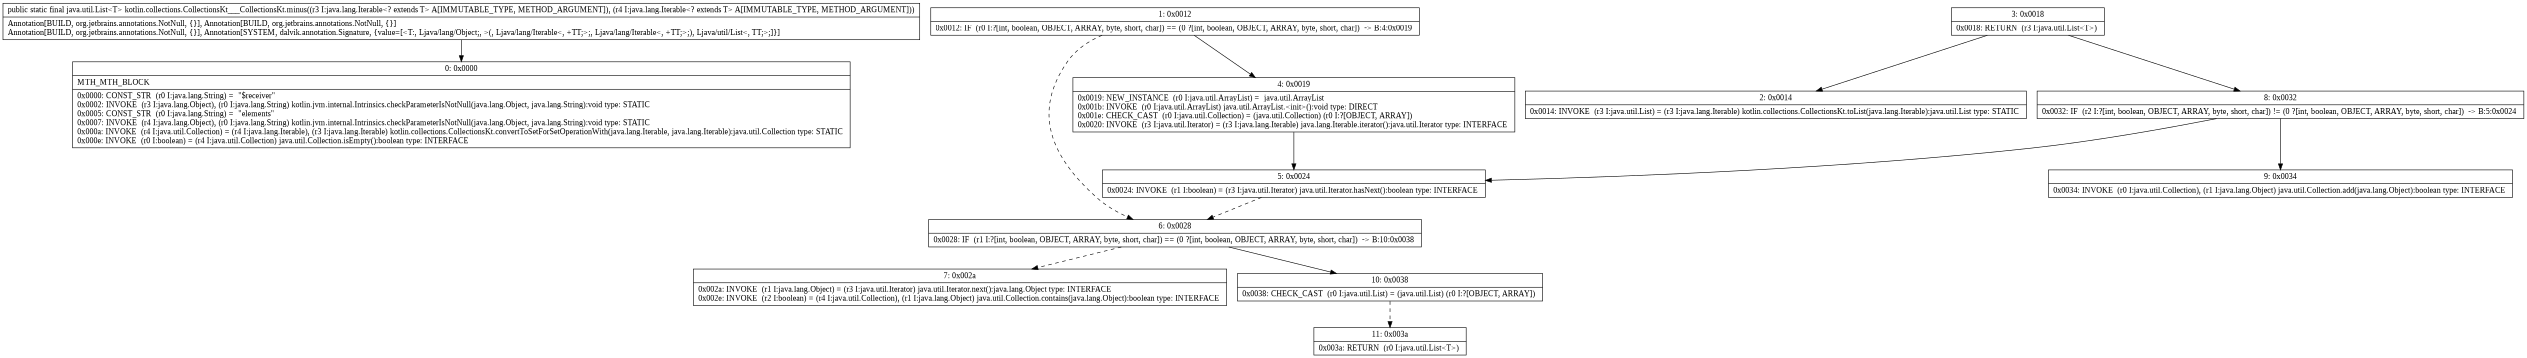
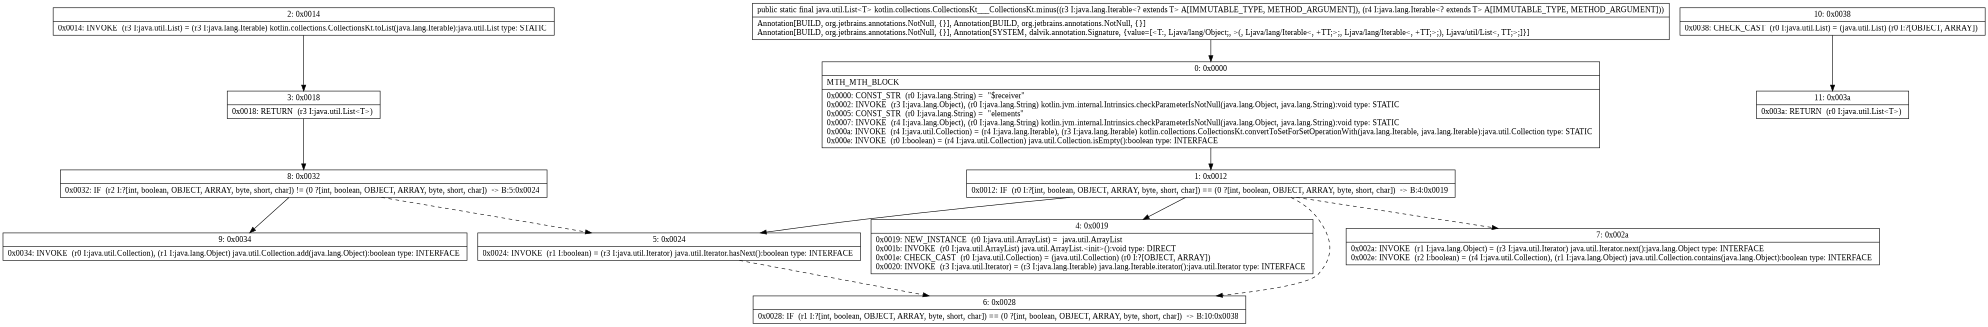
edge "3: 0x0018" -> "2: 0x0014": reversed
edge "4: 0x0019" -> "5: 0x0024": now "1: 0x0012" -> "5: 0x0024"
edge "0: 0x0000" -> "1: 0x0012": added
edge "8: 0x0032" -> "5: 0x0024": style solid -> dashed
edge "6: 0x0028" -> "7: 0x002a": now "1: 0x0012" -> "7: 0x002a"
edge "6: 0x0028" -> "10: 0x0038": removed
edge "10: 0x0038" -> "11: 0x003a": style dashed -> solid
